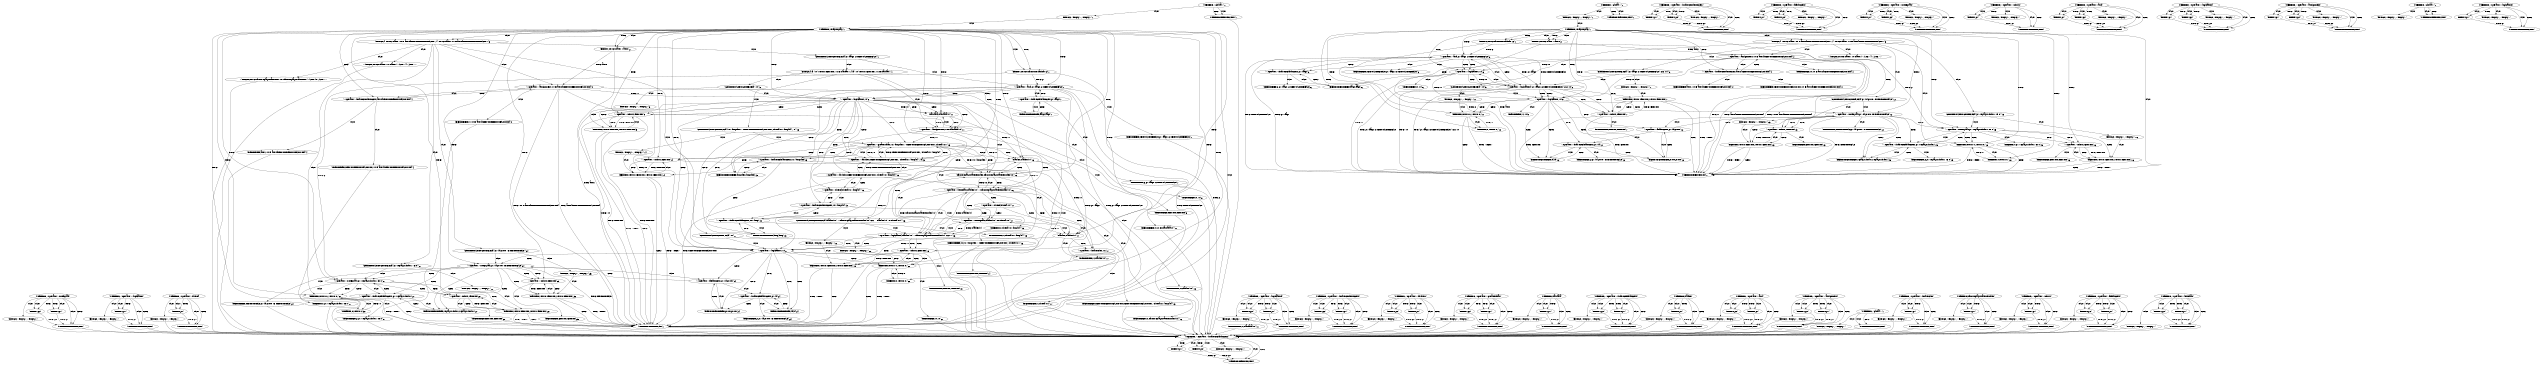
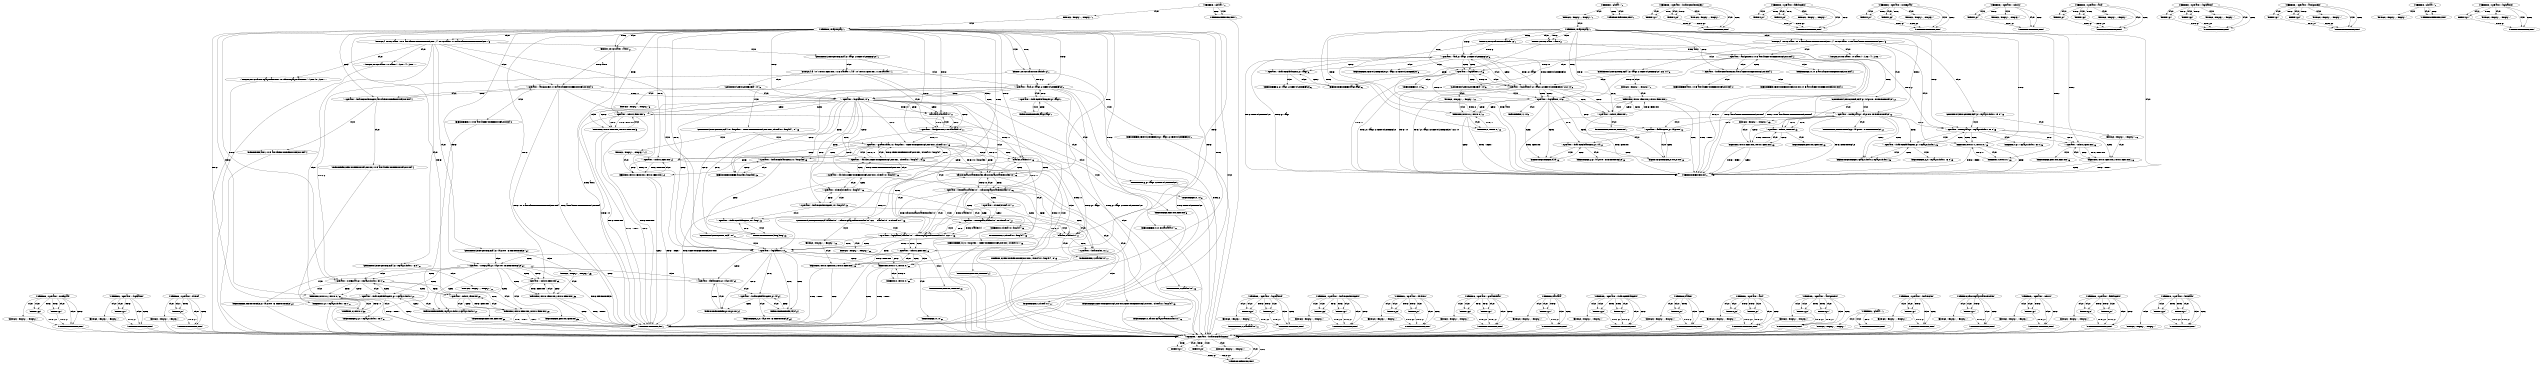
edge "(<operator>.indirectFieldAccess,rs->bmp)" -> "(<operator>.indirectIndexAccess,rs->bmp[0])": removed, label "CFG:"
edge "(<operator>.indirectFieldAccess,rs->bmp)" -> "(IDENTIFIER,rs,sizeof(rs->bmp[0]))": now "(<operator>.sizeOf,sizeof(rs->bmp[0]))" -> "(IDENTIFIER,rs,sizeof(rs->bmp[0]))"
node "(LITERAL,8,XFRMA_REPLAY_ESN_MAX / sizeof(rs->bmp[0]) / 8)": added
